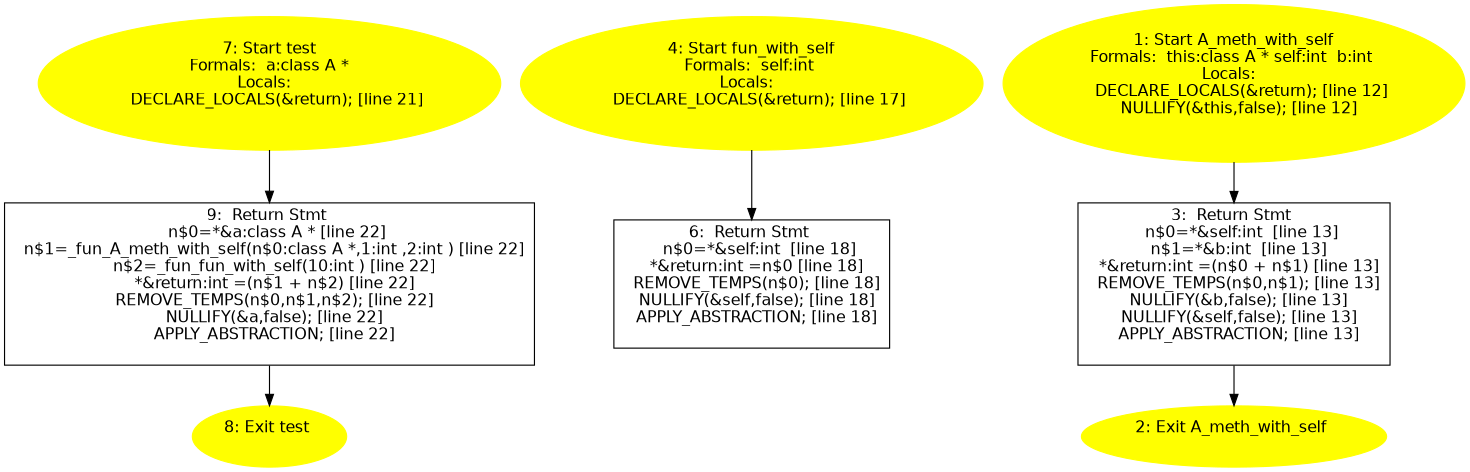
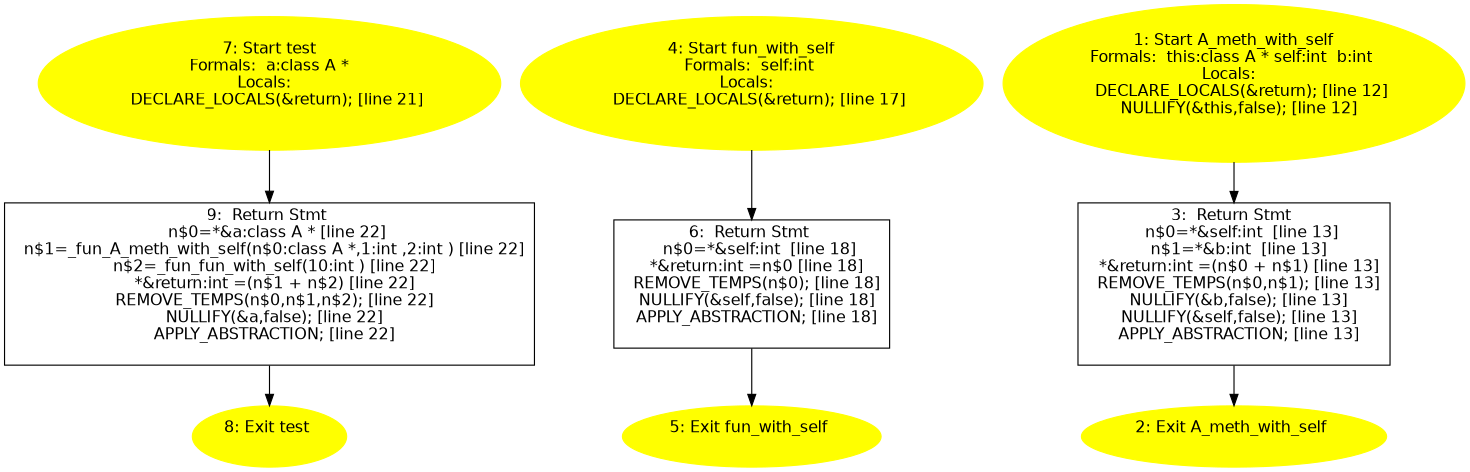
node "5: Exit fun_with_self": added
